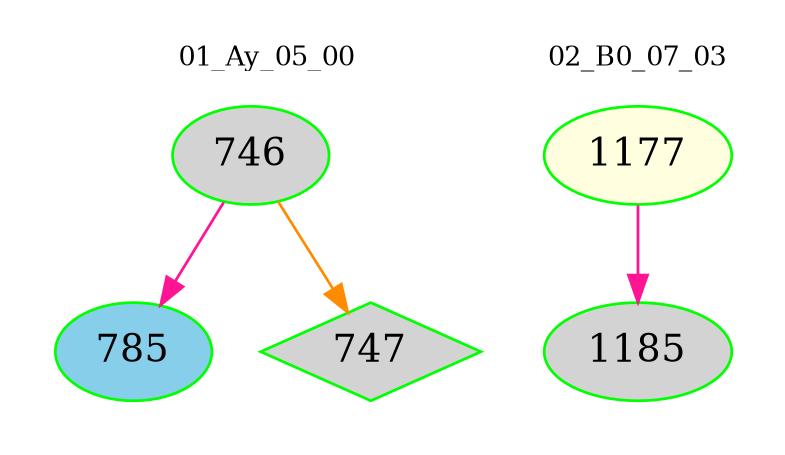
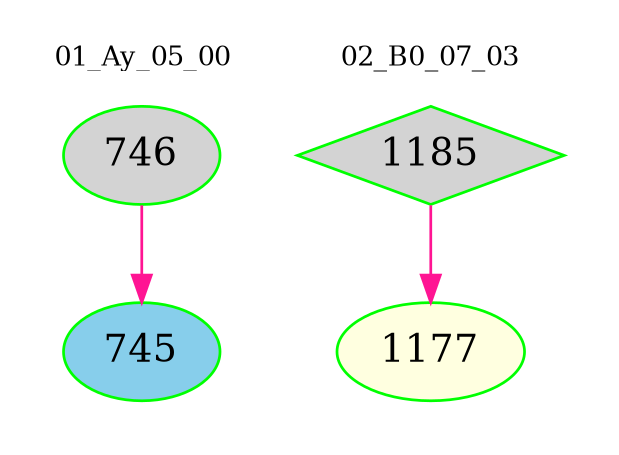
edge "1177" -> "1185": reversed
node "785": label "785" -> "745"
node "747": removed
node "1185": shape ellipse -> diamond
